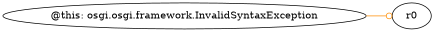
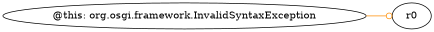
node "@this: osgi.osgi.framework.InvalidSyntaxException": label "@this: osgi.osgi.framework.InvalidSyntaxException" -> "@this: org.osgi.framework.InvalidSyntaxException"
